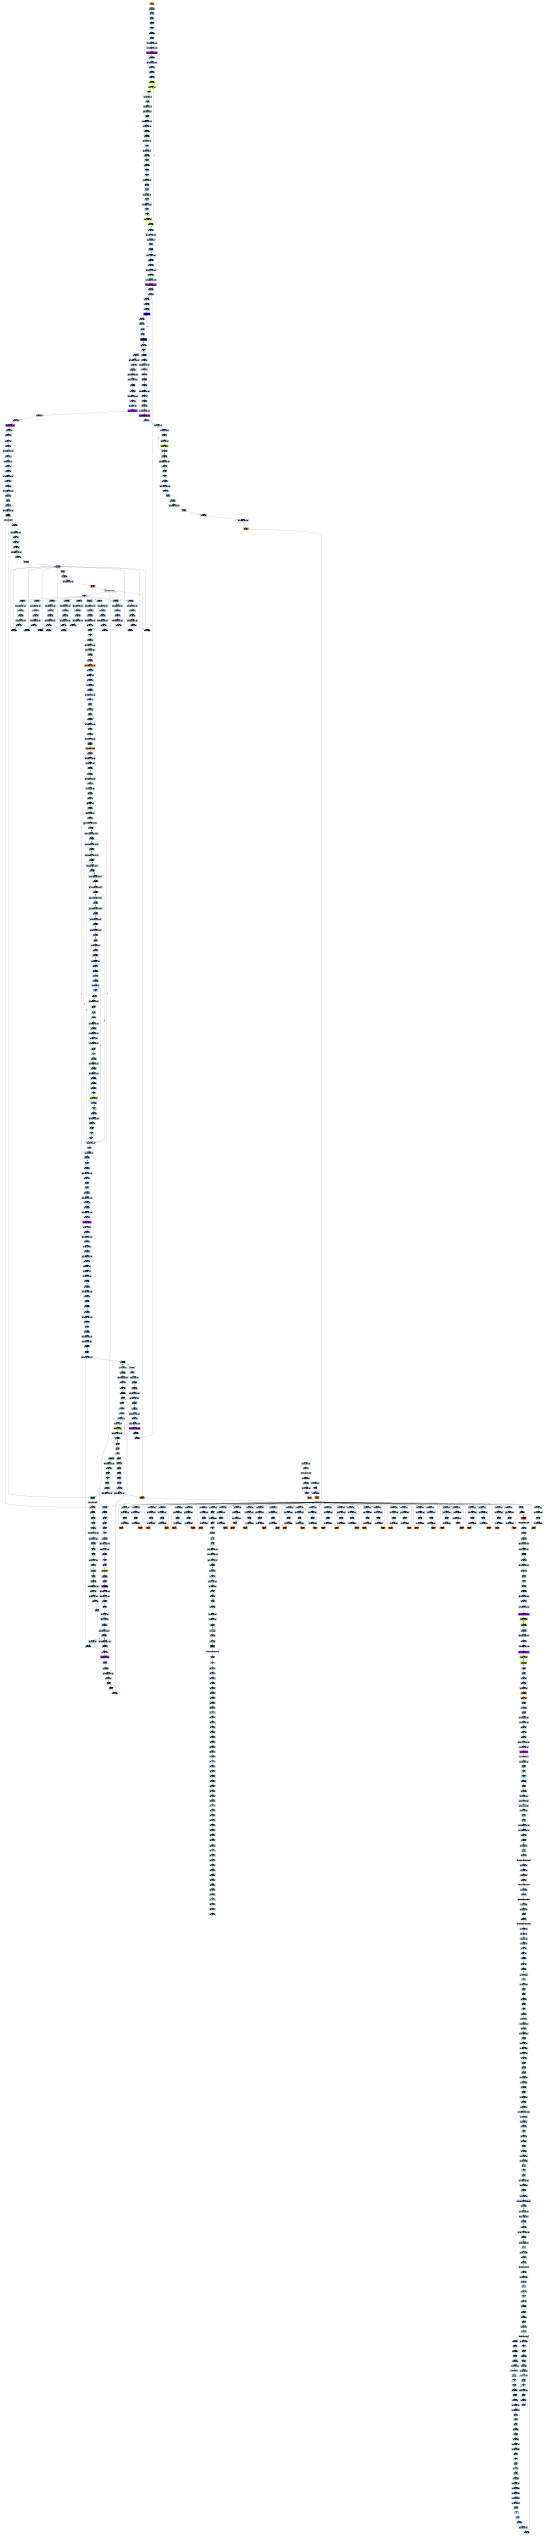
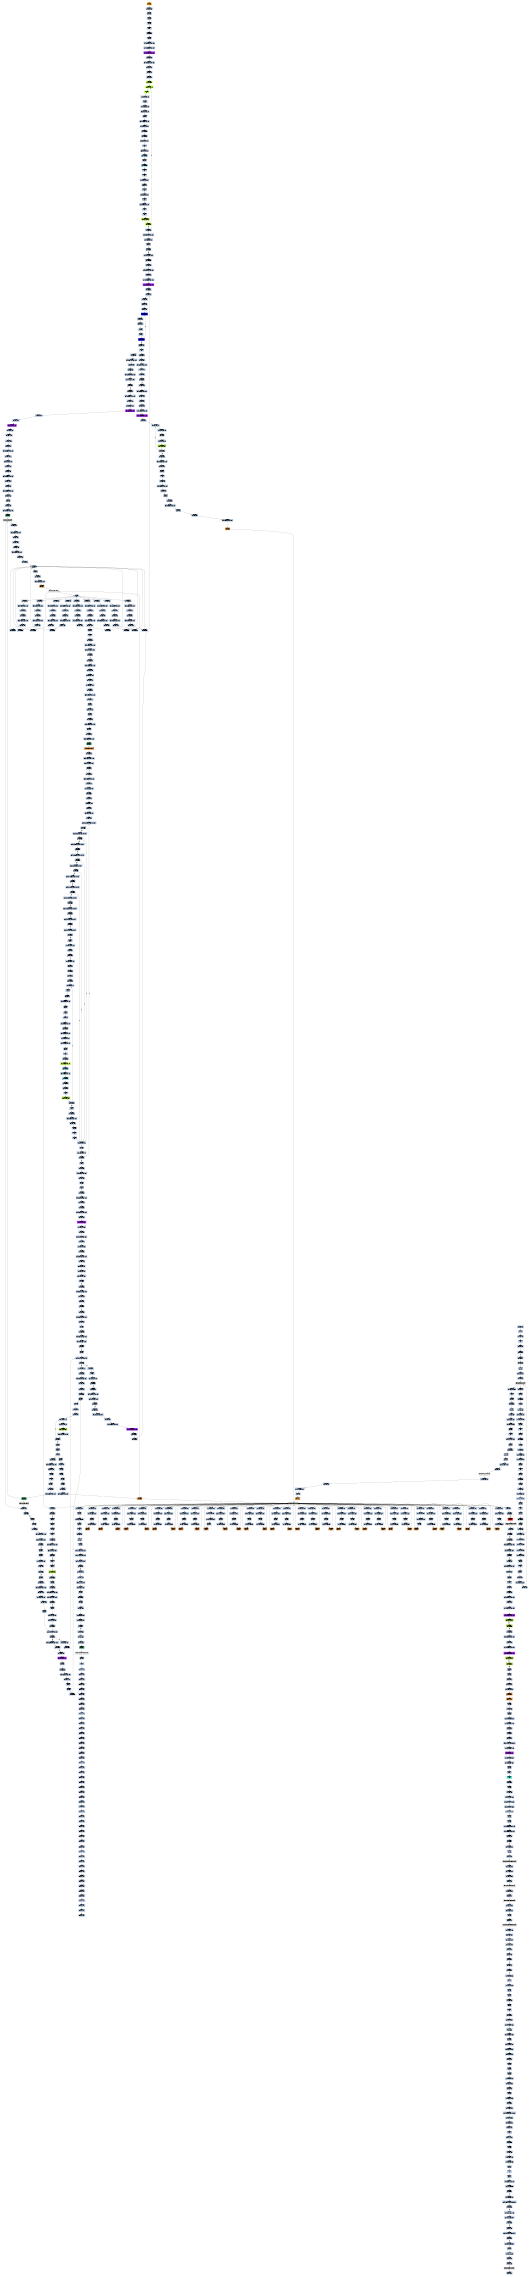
node "0x004252ff addl $0x40320b<UINT32>, %edx": fillcolor tan2 -> lightsteelblue
node "0x00425475 rolb $0xfffffff5<UINT8>, %al": fillcolor lightsteelblue -> olivedrab1
node "0x00407e6e pushl %edi": added
node "0x00407f81 xorl 0x0041e348, %eax": added
node "0x00425752 movl %ebp, %ecx": fillcolor purple -> lightsteelblue
node "0x004092a1 movl %eax, 0x0041fbb8": removed
